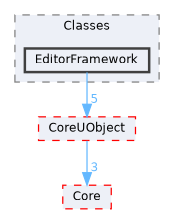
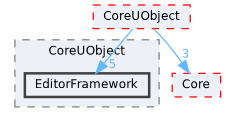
cluster "Classes": label "Classes" -> "CoreUObject"
edge "EditorFramework" -> "CoreUObject": reversed
